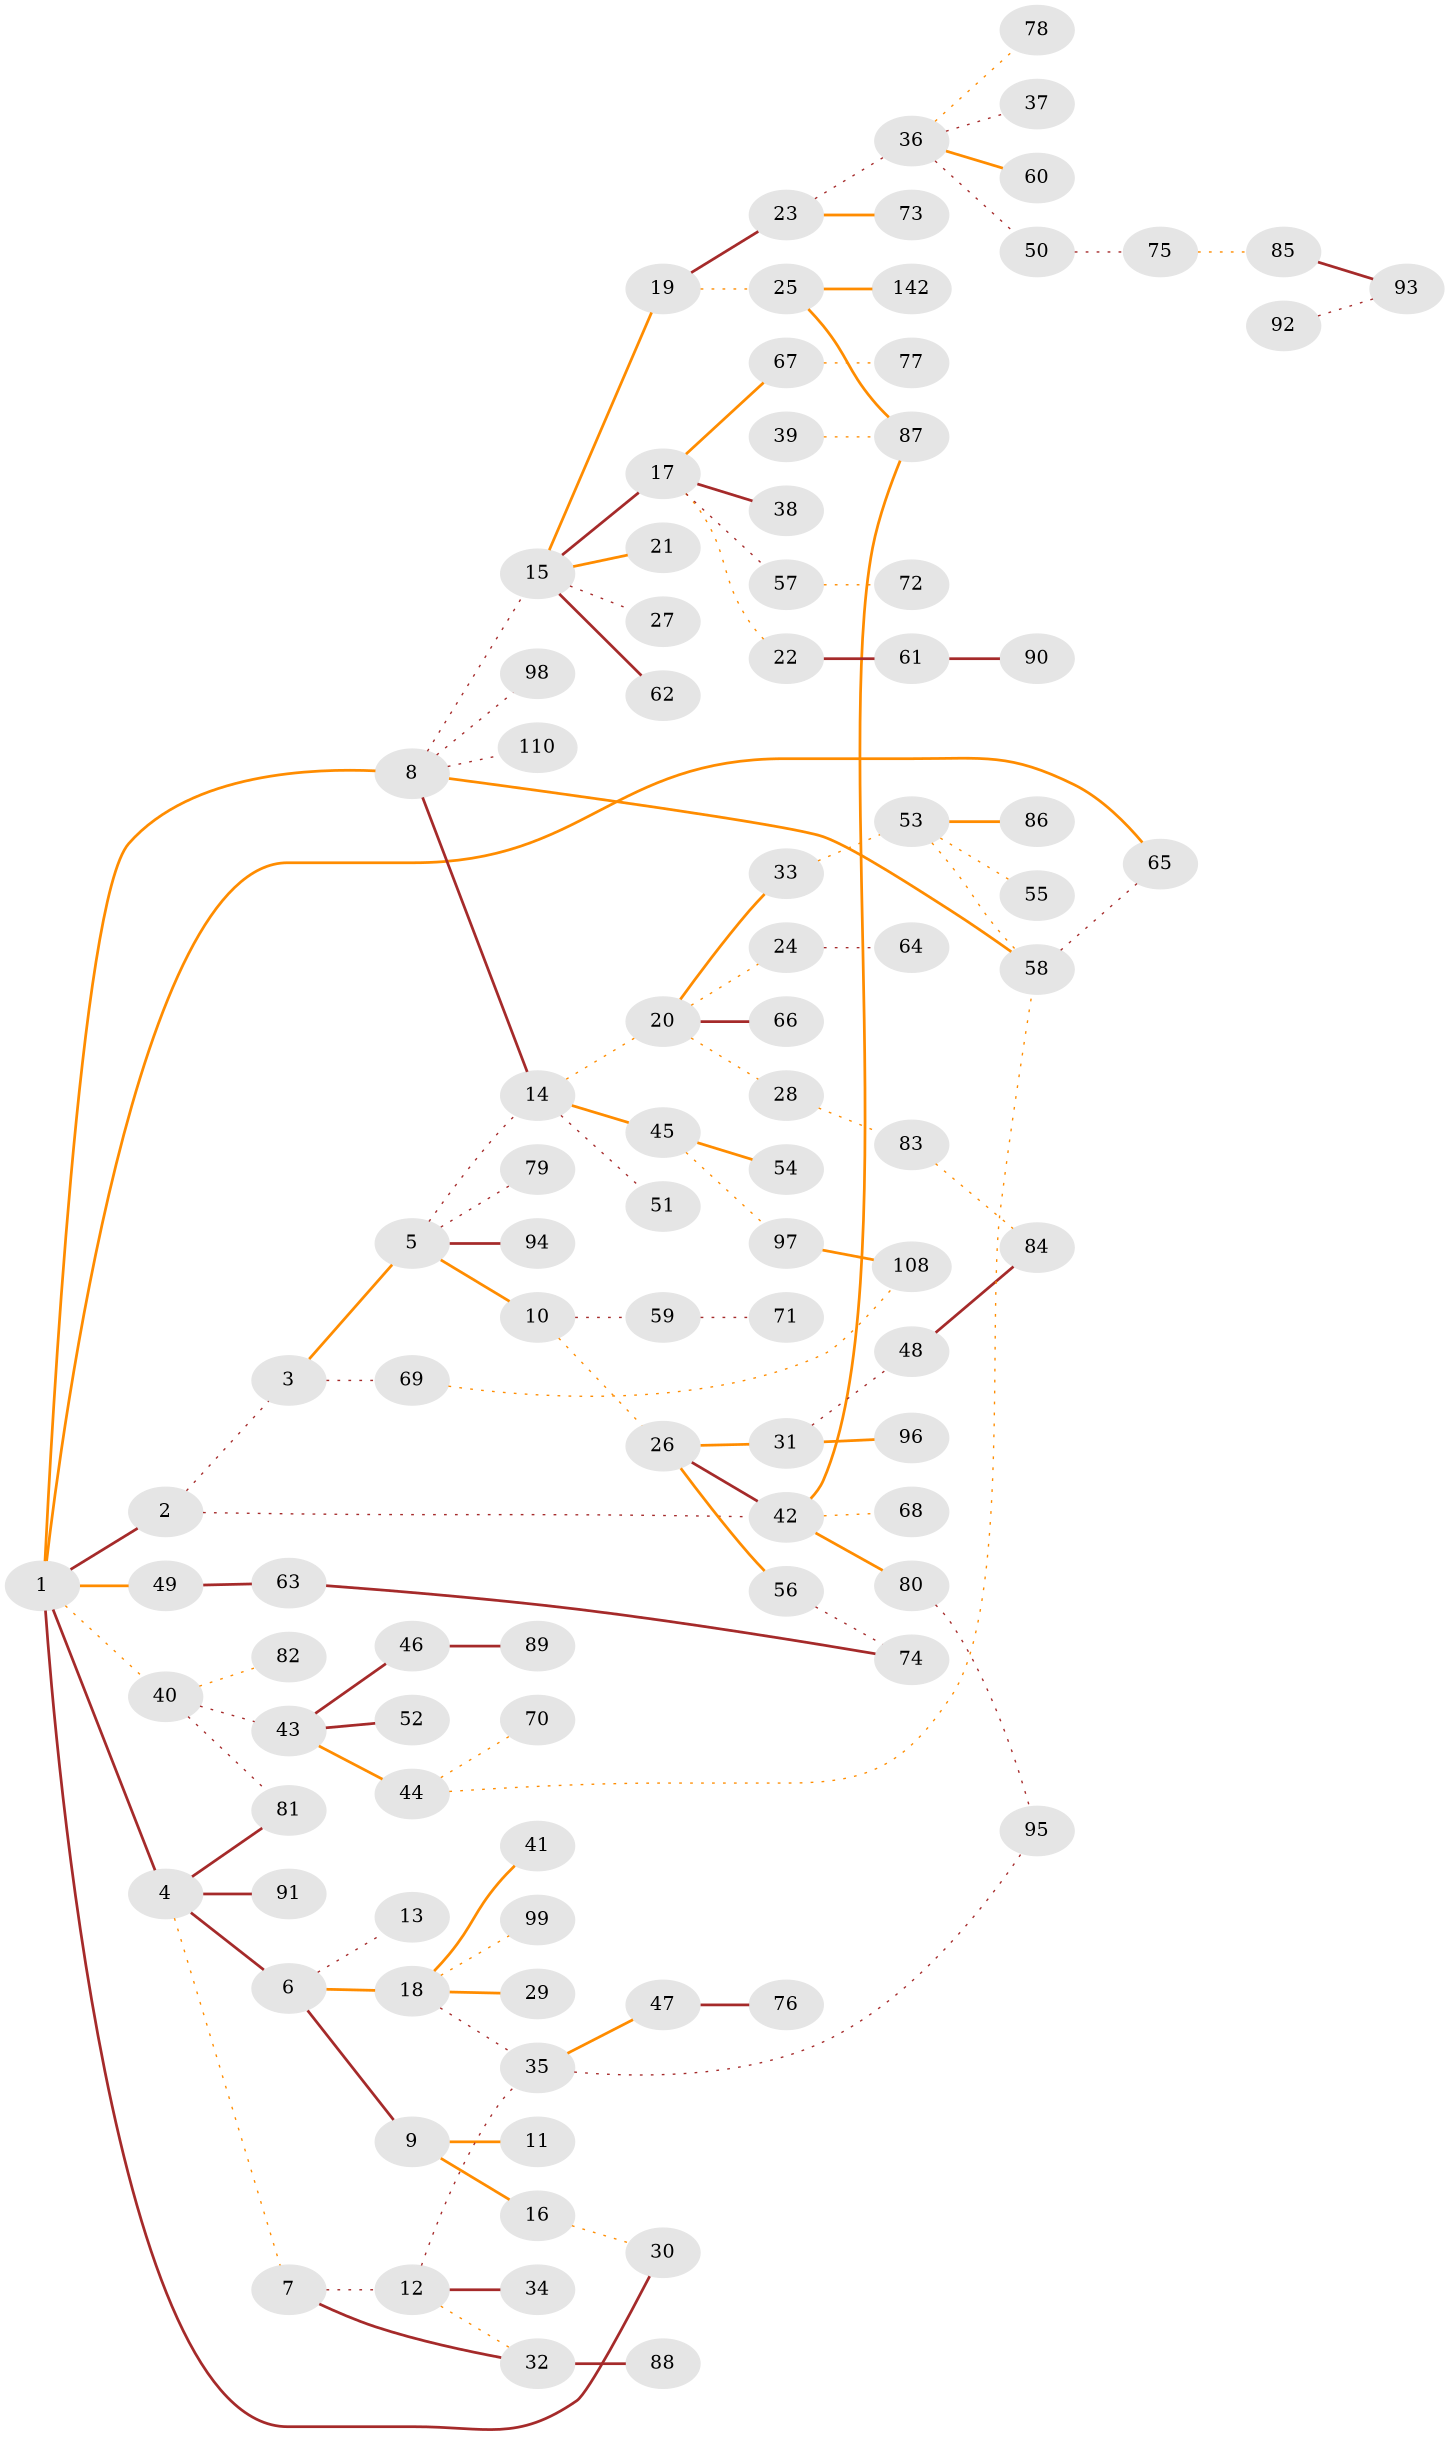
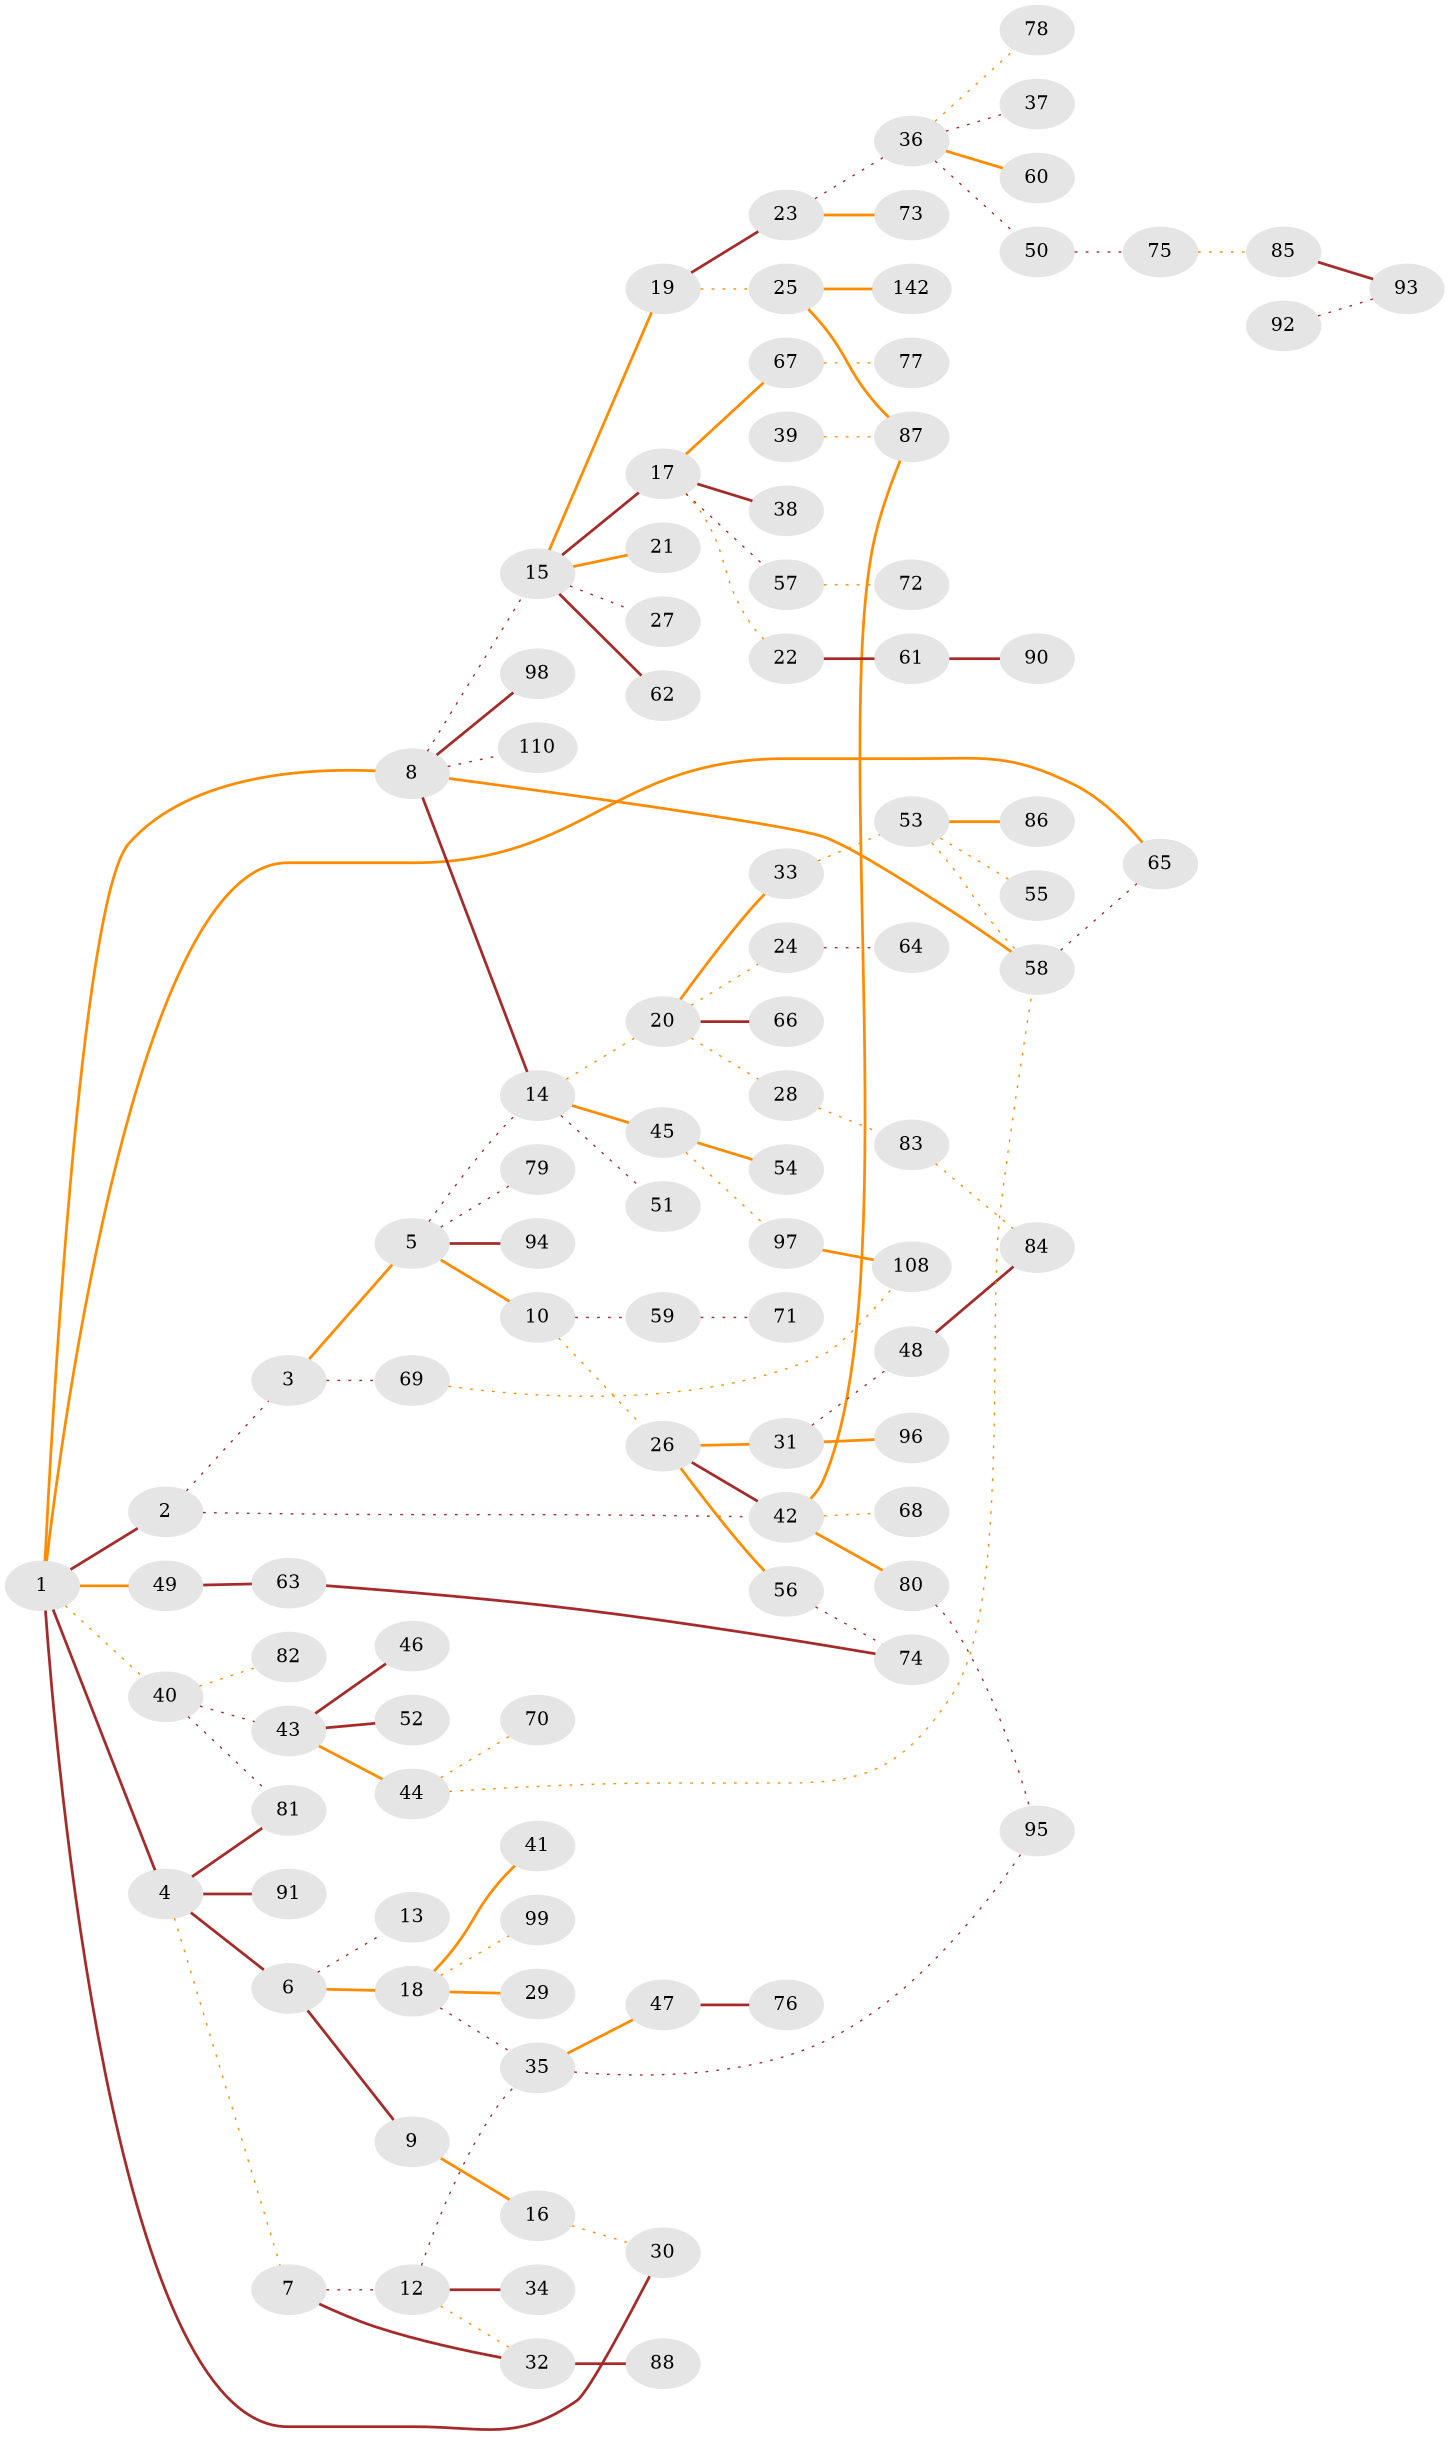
edge "98" -- "8": style dotted -> bold
node "89": removed
node "11": removed
